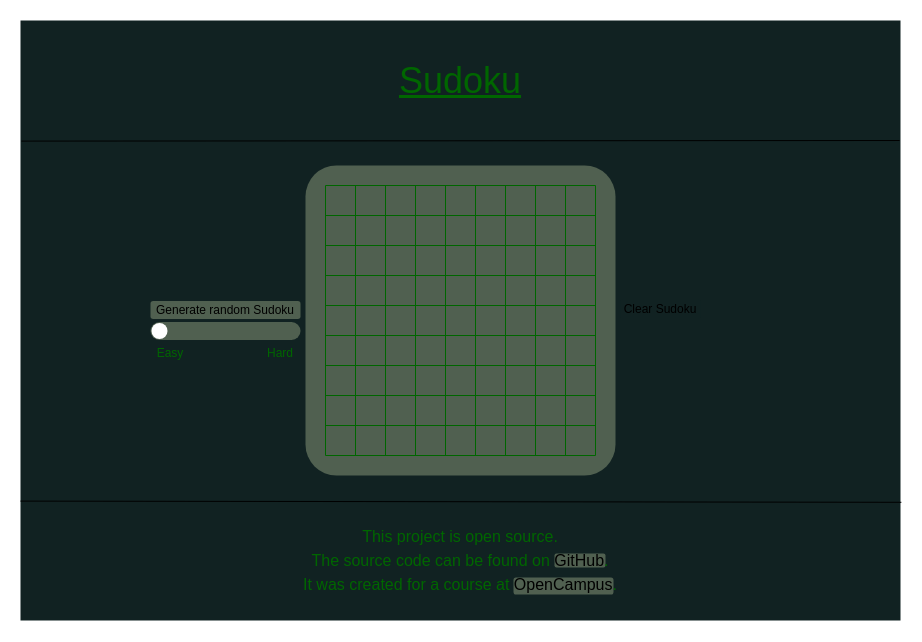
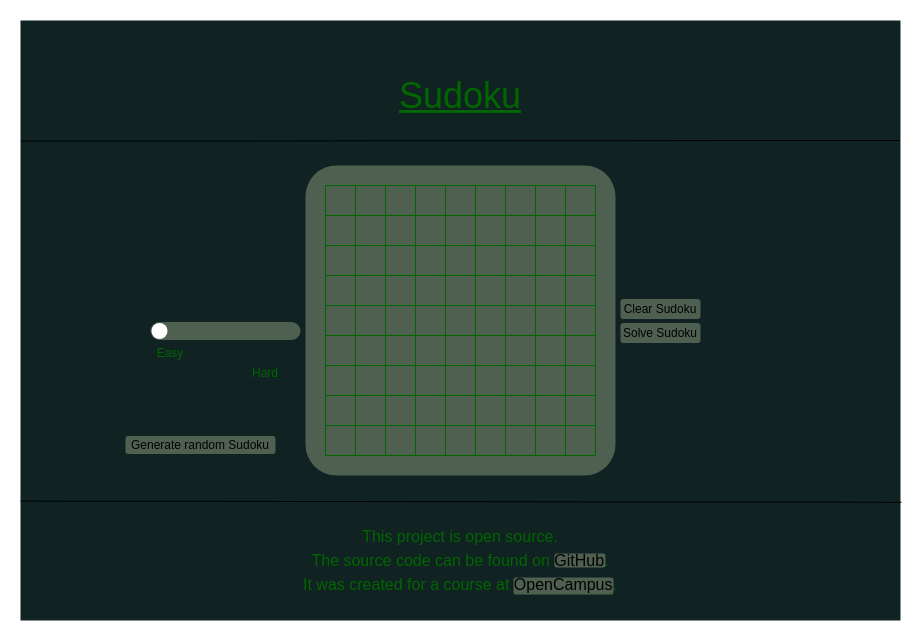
node "Sudoku": moved (461, 81) -> (461, 96)
node "Clear Sudoku": fillcolor #112222 -> #506050
node "Generate random Sudoku": moved (226, 310) -> (201, 445)
node "Solve Sudoku": added
node "Hard": moved (281, 353) -> (266, 373)
